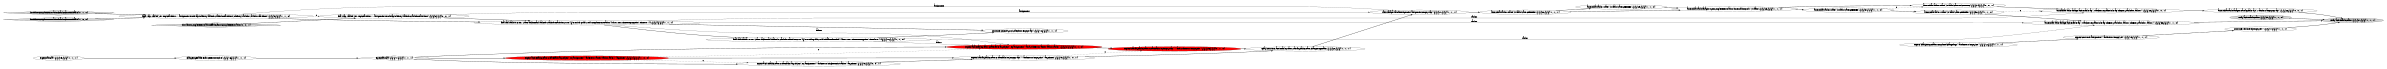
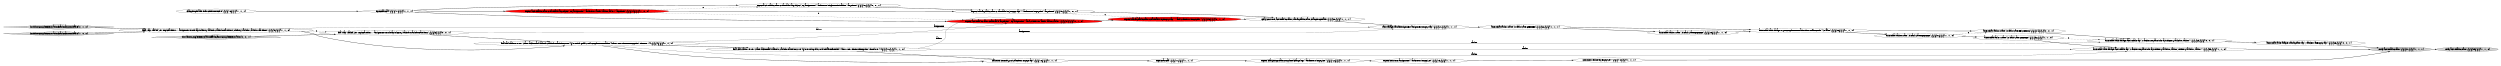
edge "verify(activeTaskCreator)@@@35@@@['1', '1', '0']" -> "verify(activeTaskCreator)@@@27@@@['1', '1', '1']": reversed
node "expectLastCall()@@@15@@@['1', '1', '1']": removed
node "expectLastCall()@@@11@@@['1', '1', '1']": added
